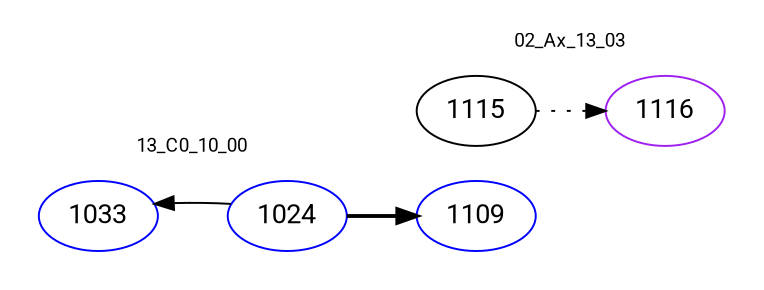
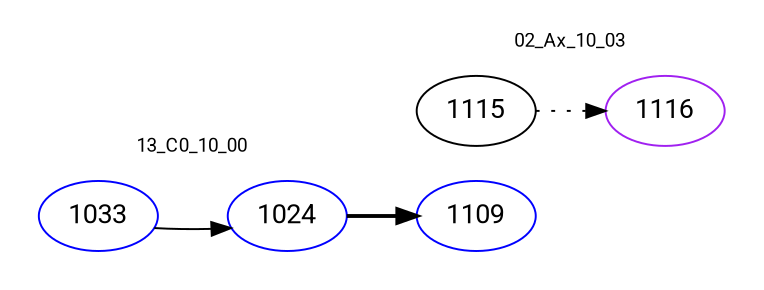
cluster "02_Ax_13_03": label "02_Ax_13_03" -> "02_Ax_10_03"
edge "1024" -> "1033": reversed
